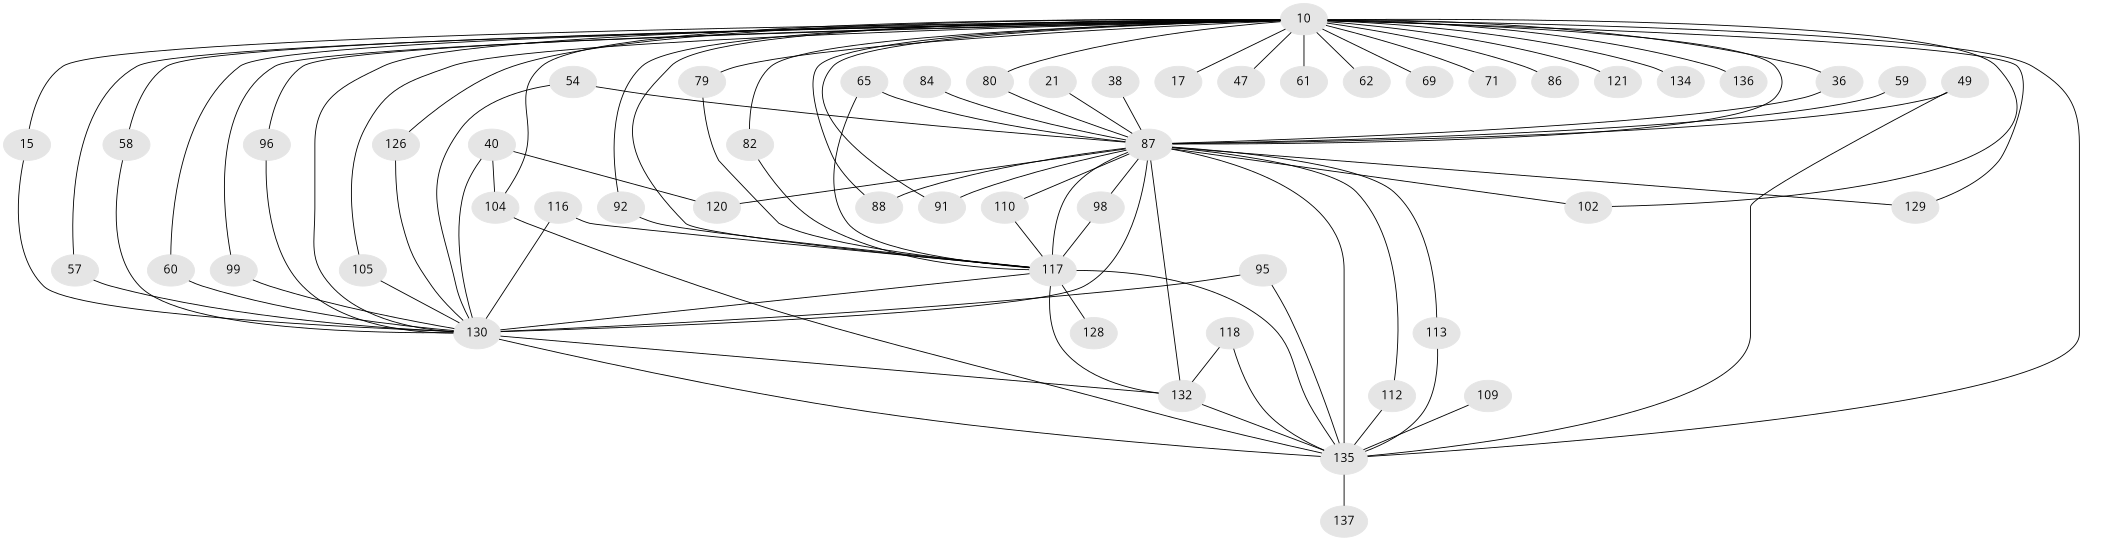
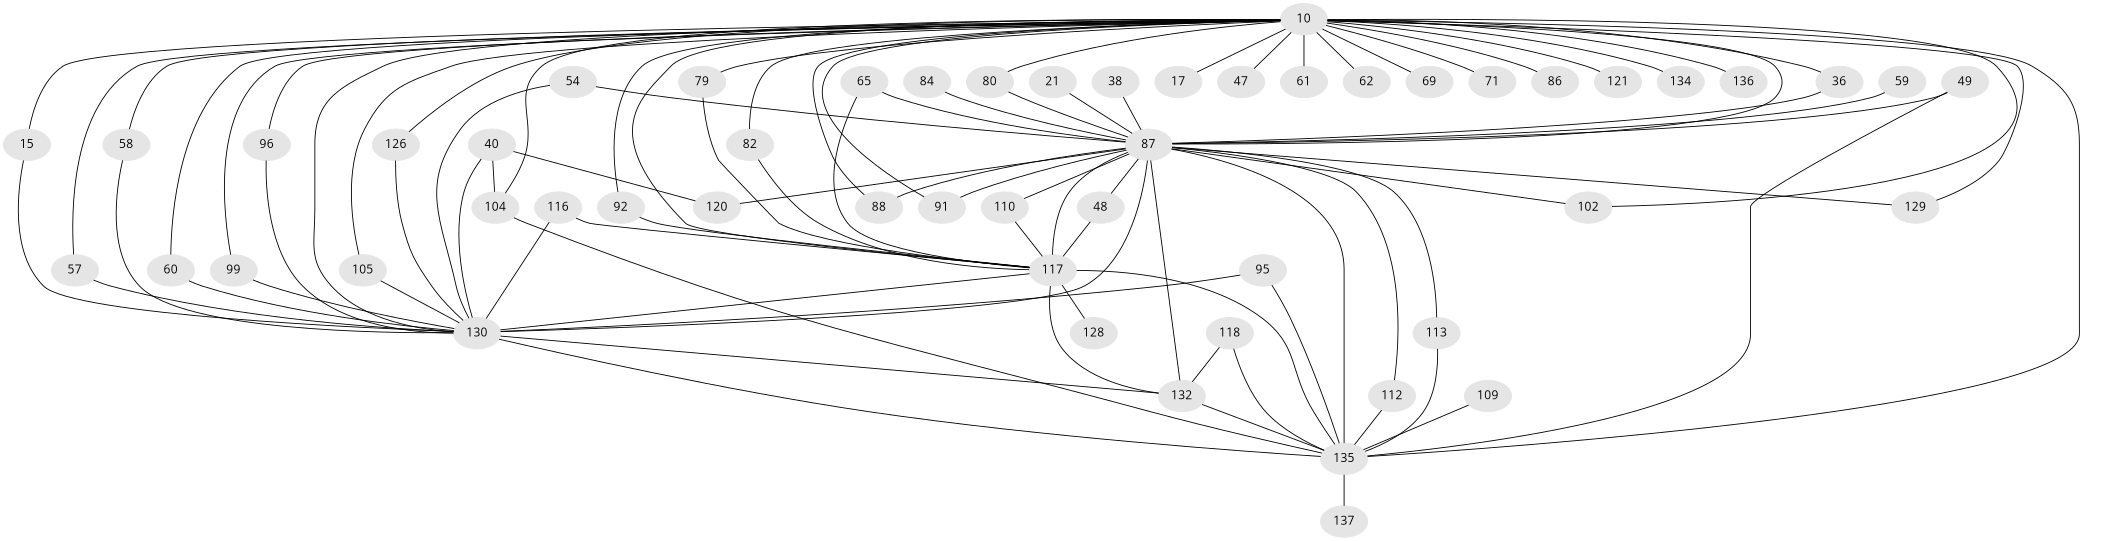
node "98": label "98" -> "48"
